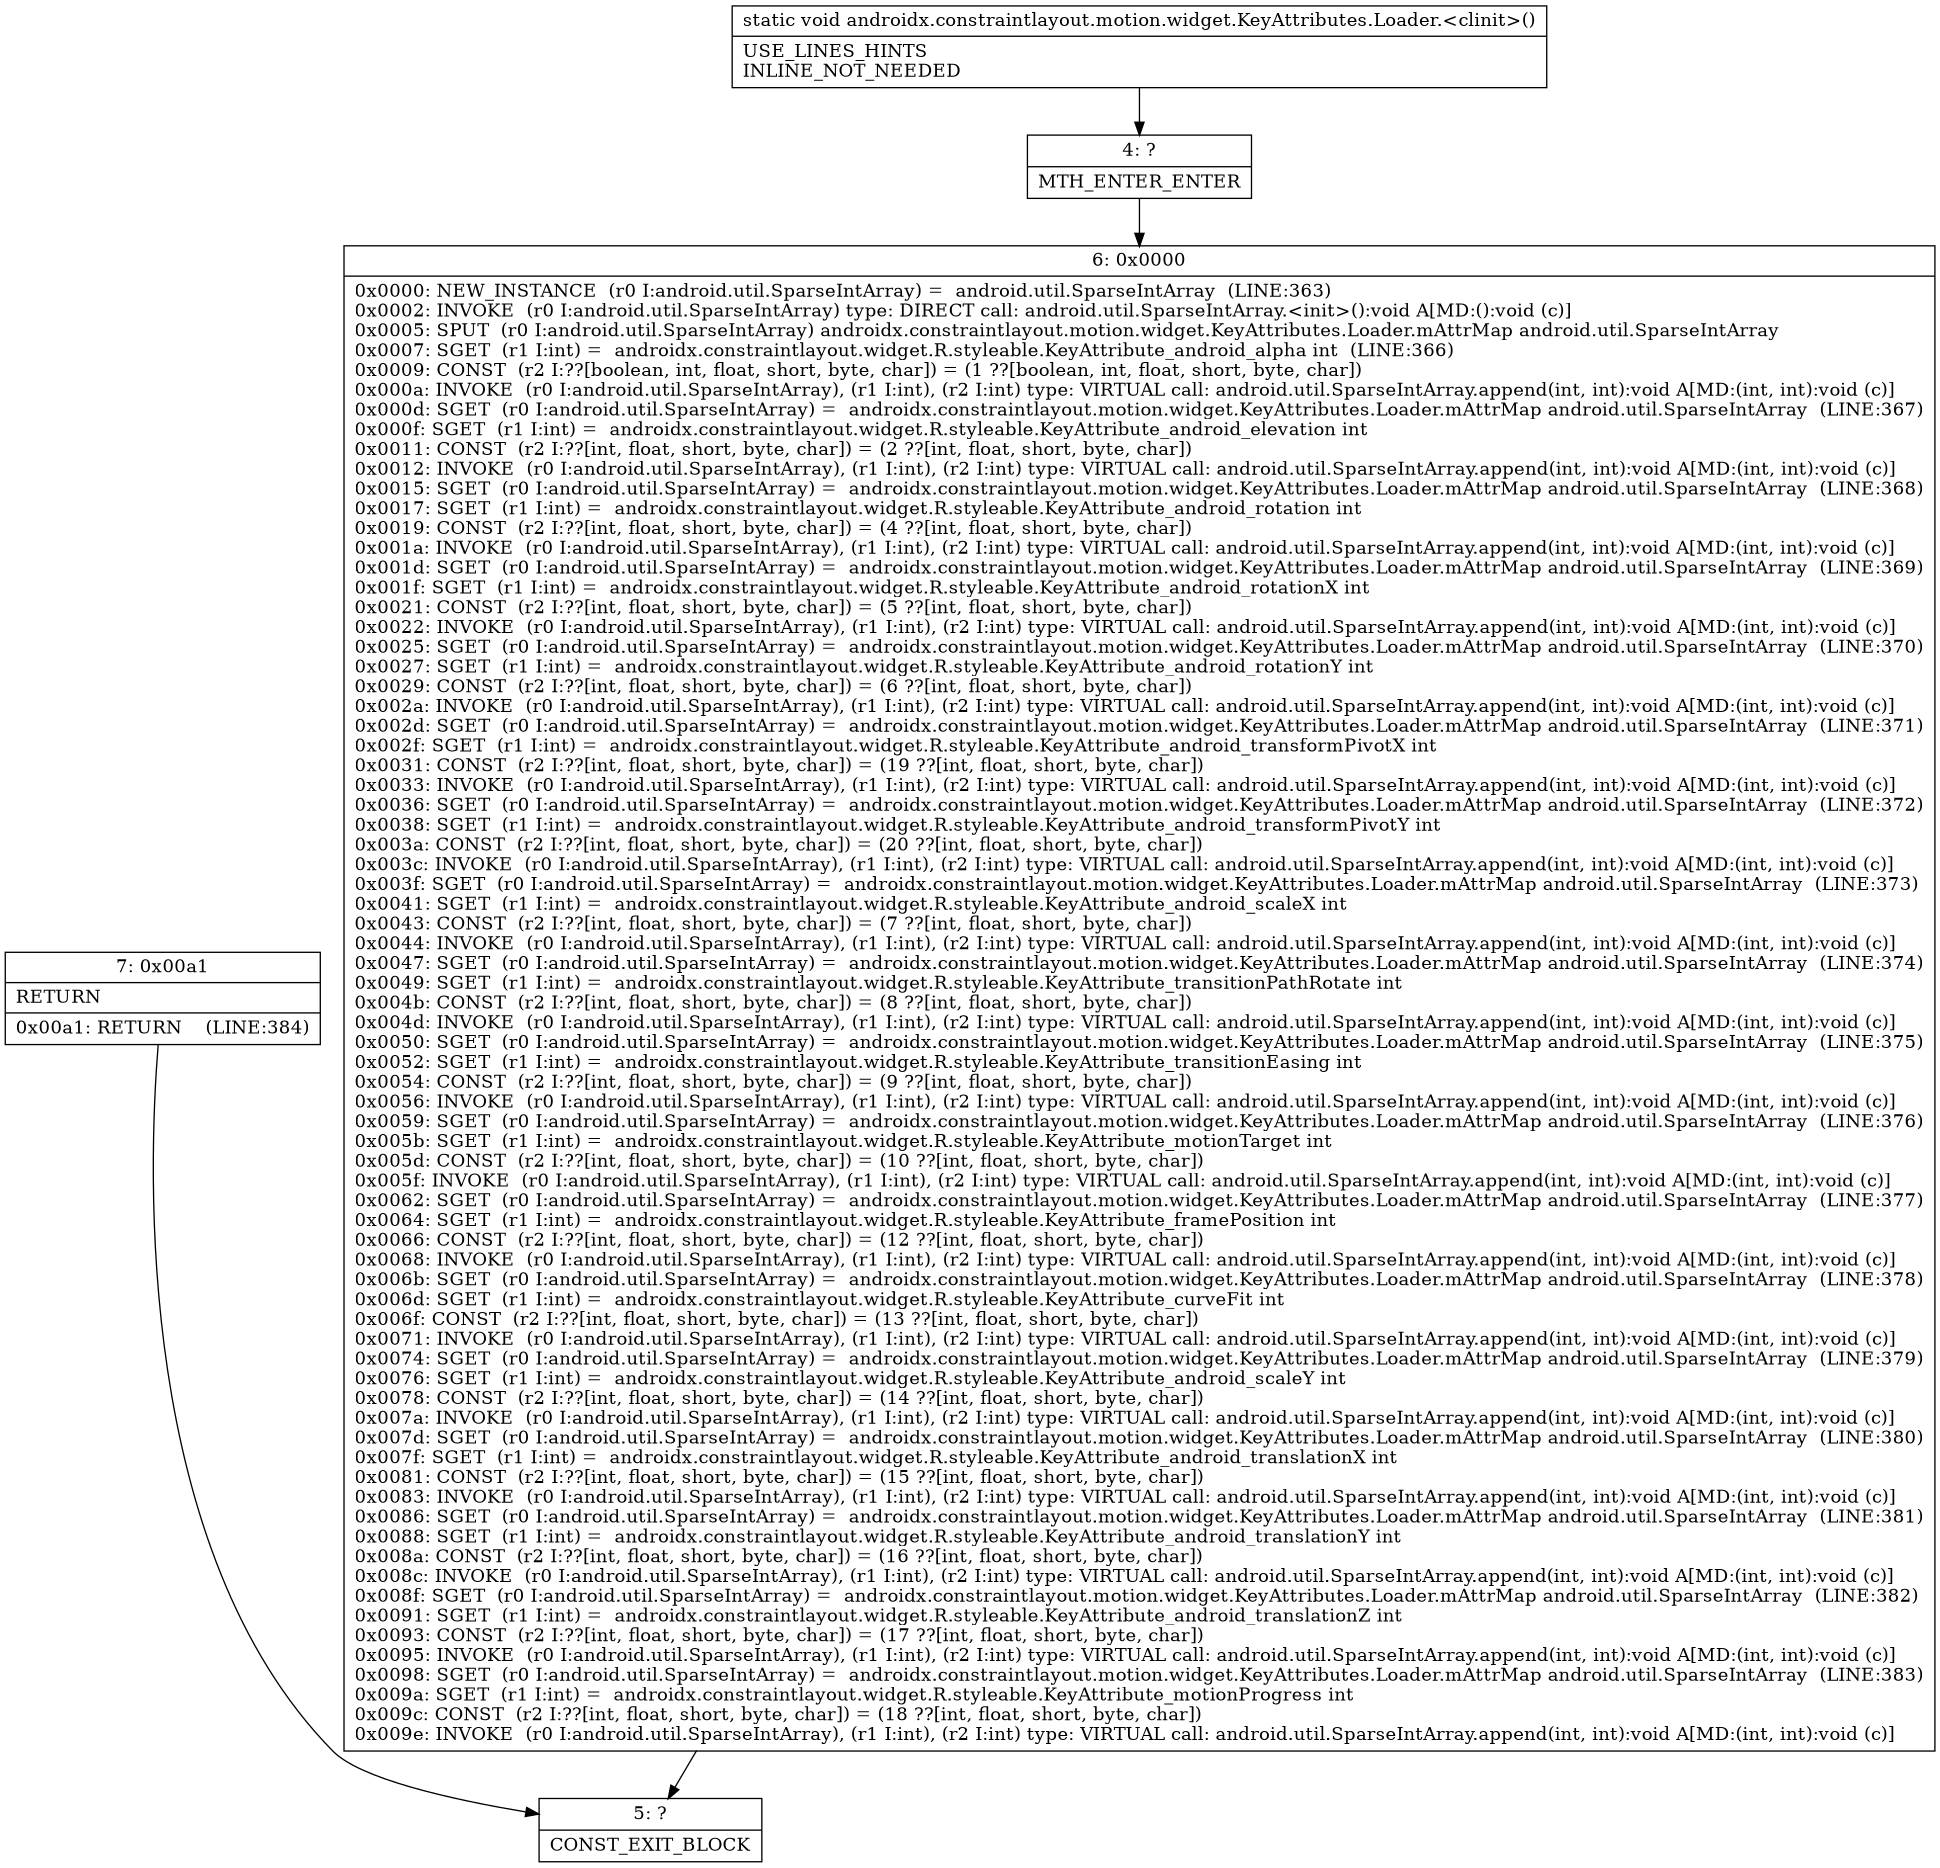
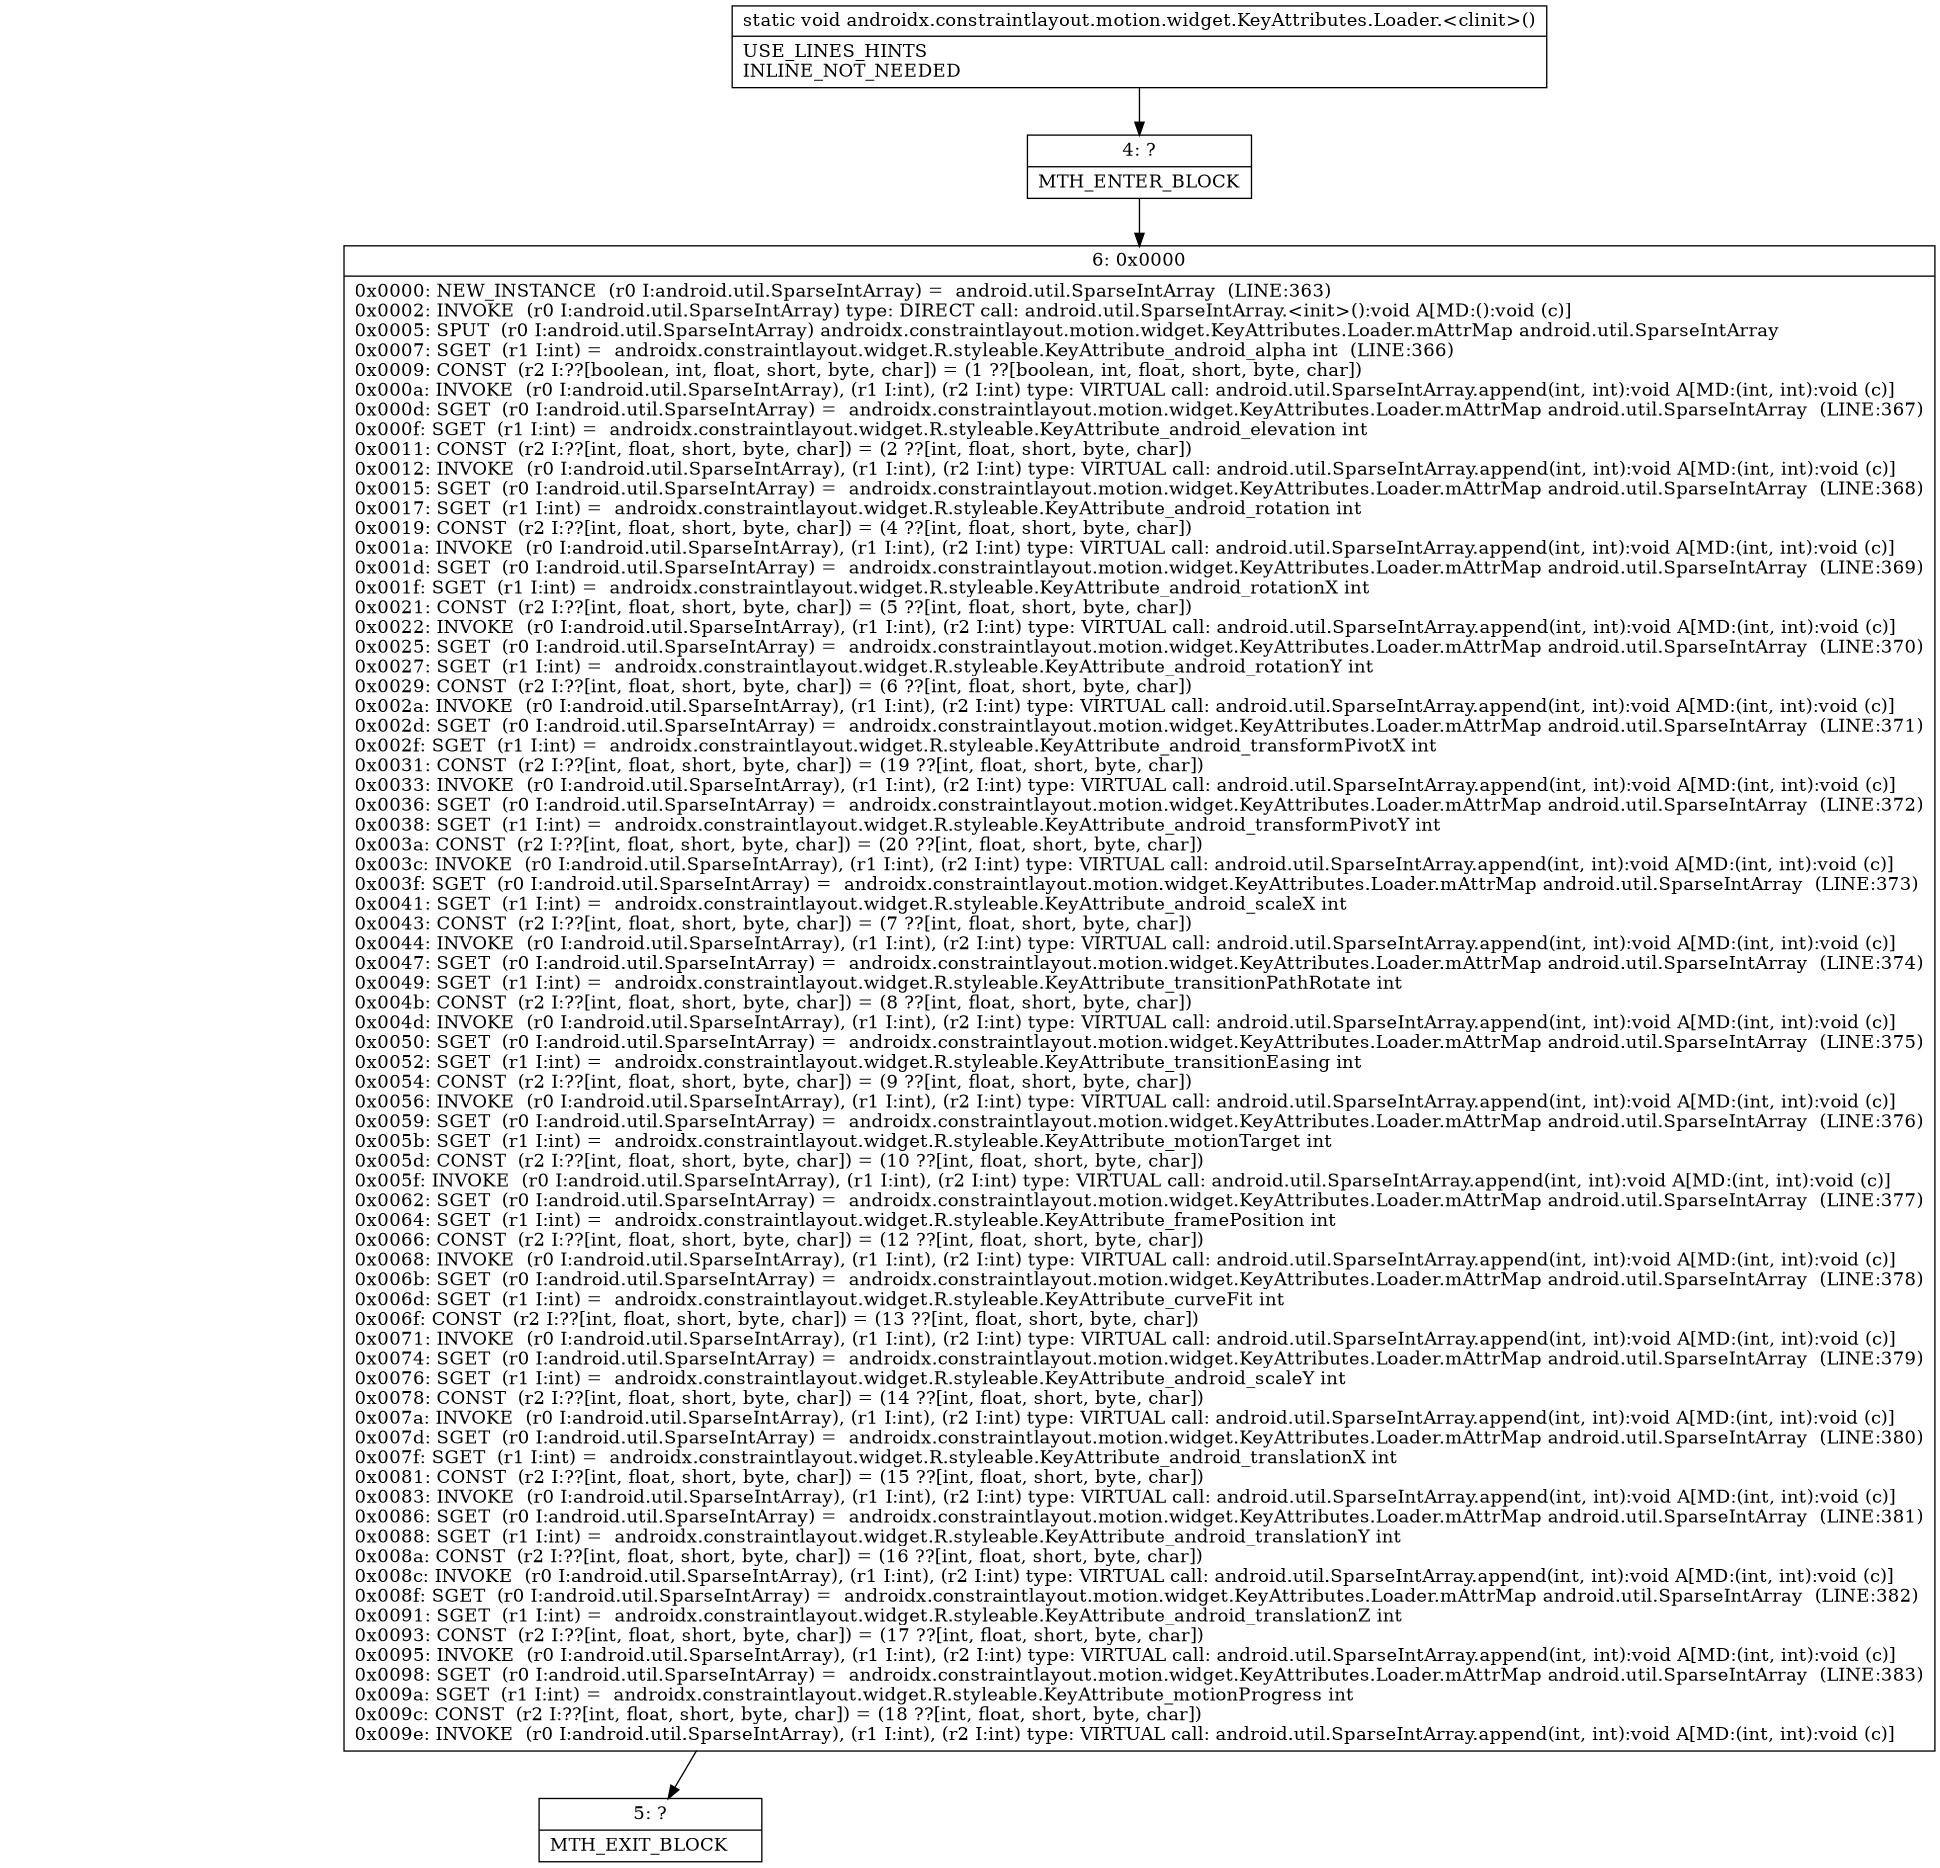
node "4: ?": text "MTH_ENTER_ENTER" -> "MTH_ENTER_BLOCK"
node "7: 0x00a1": removed
node "5: ?": text "CONST_EXIT_BLOCK" -> "MTH_EXIT_BLOCK"
